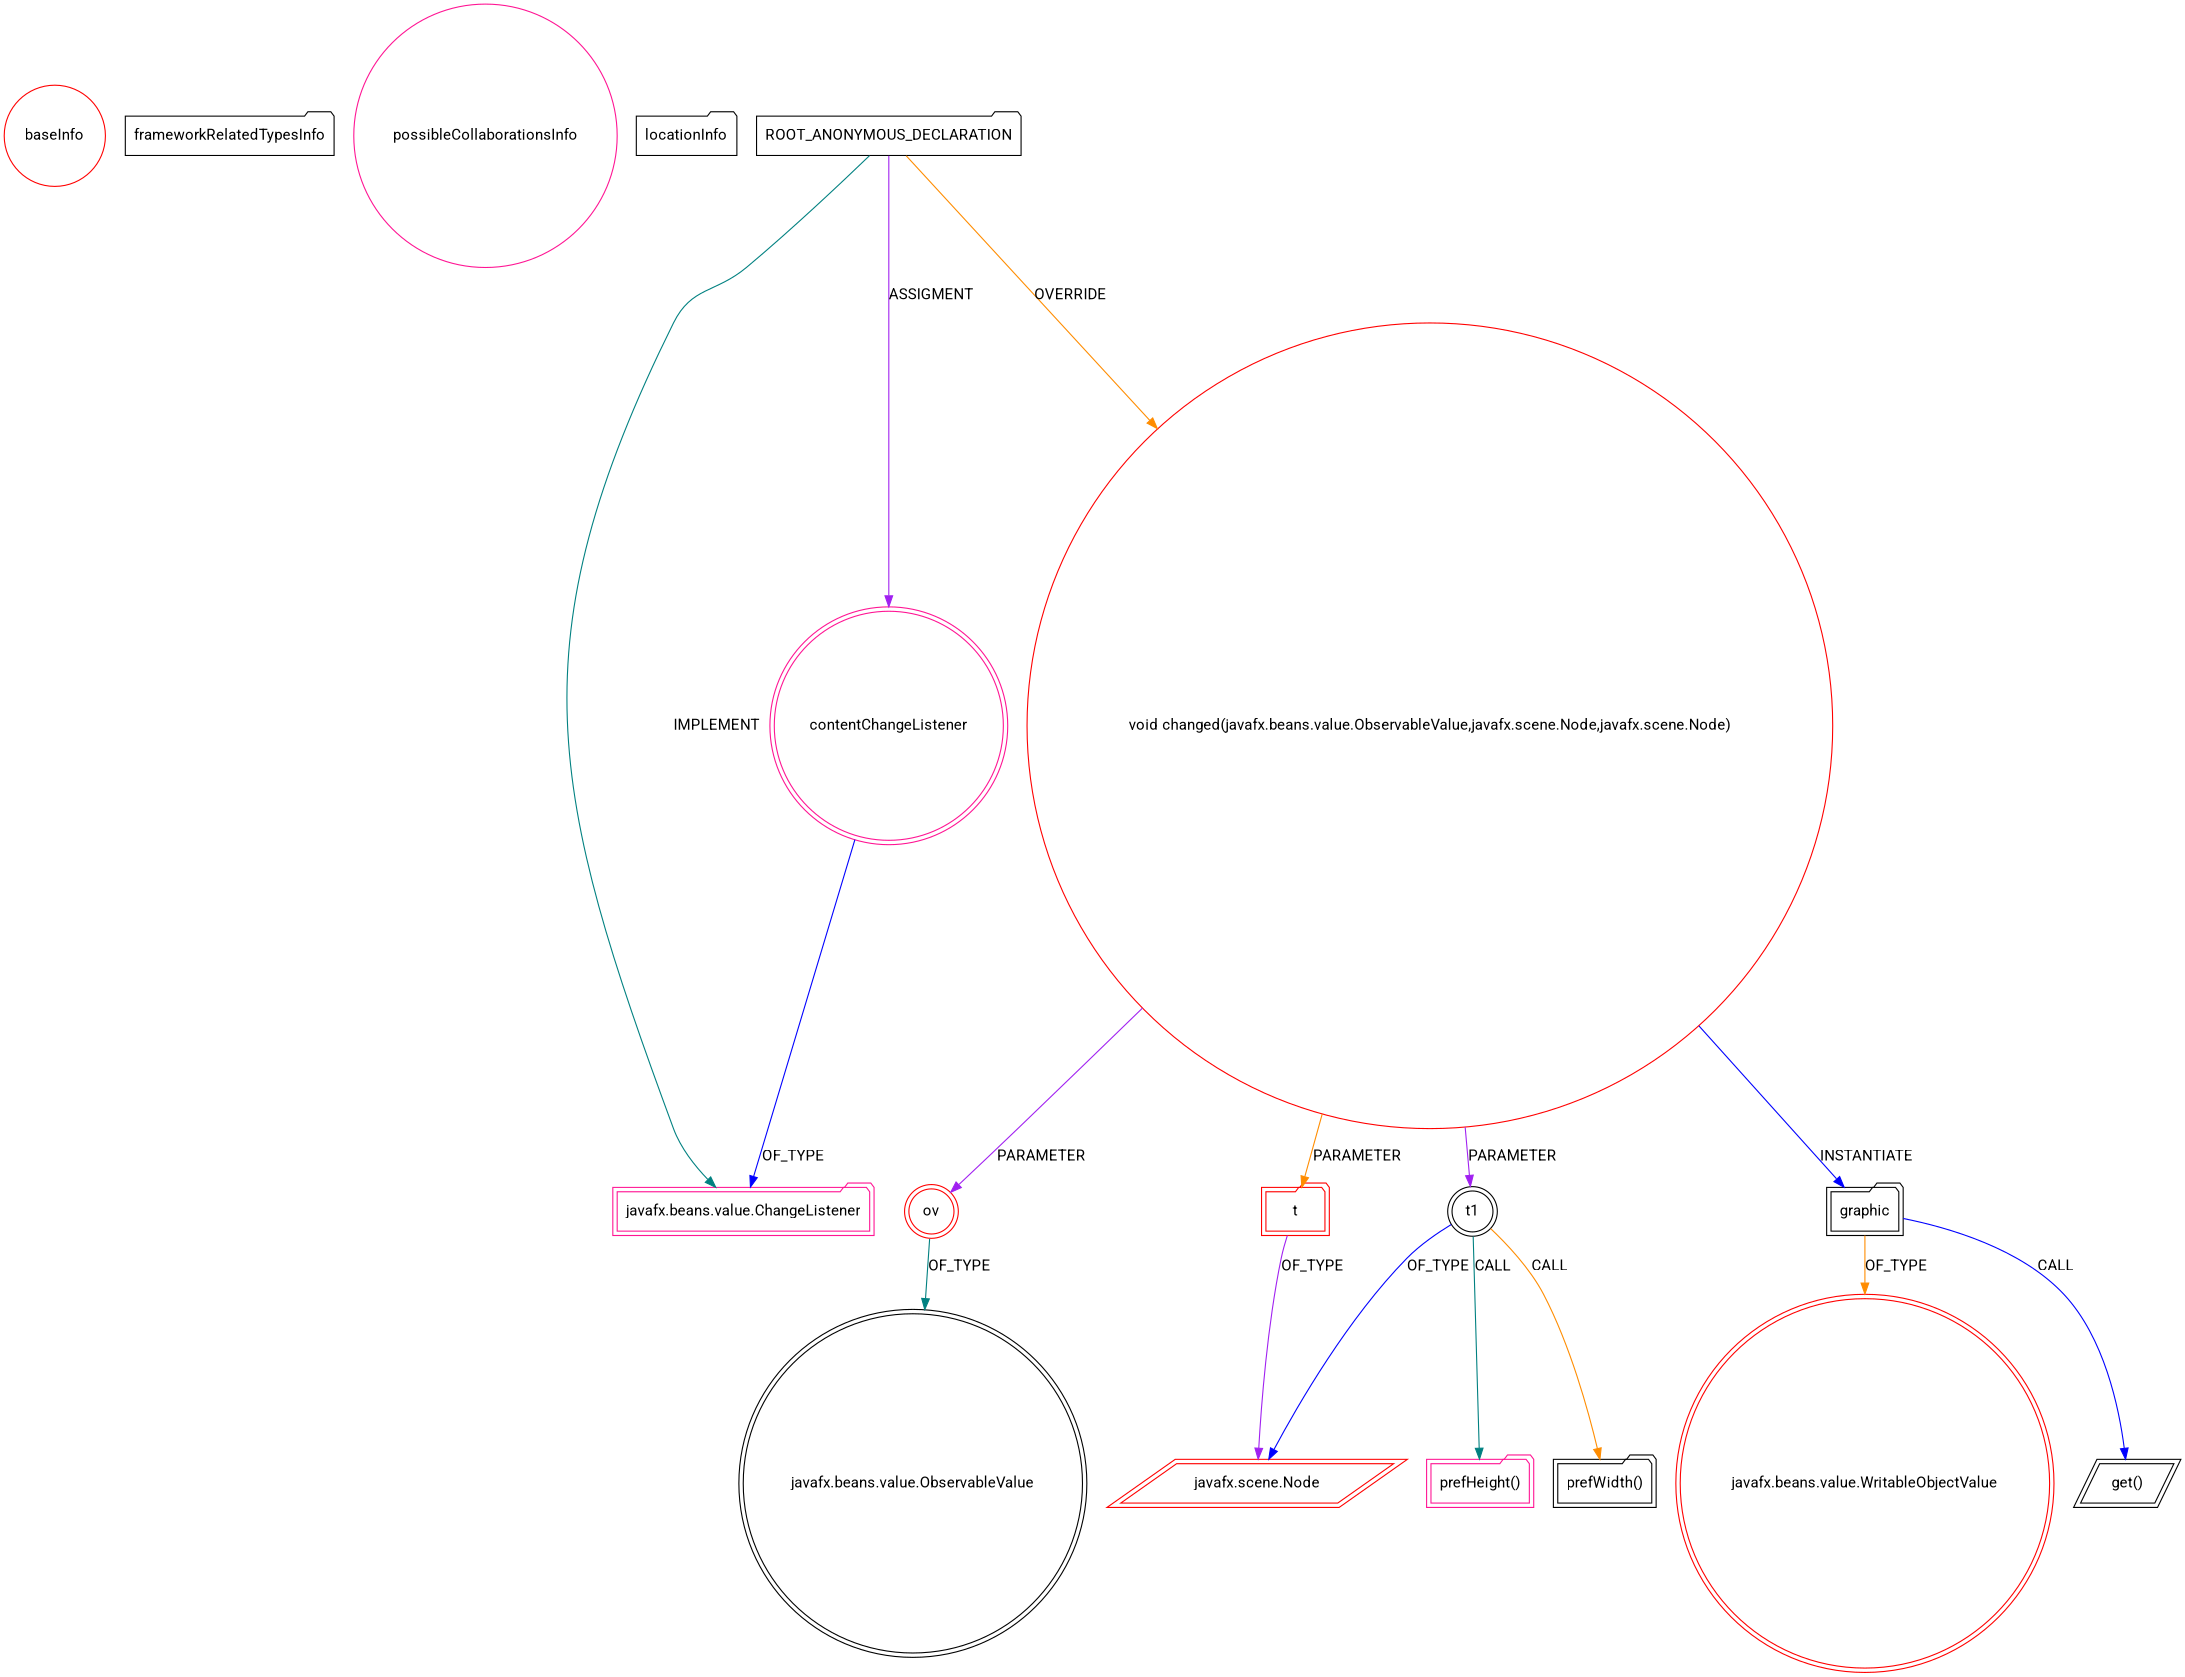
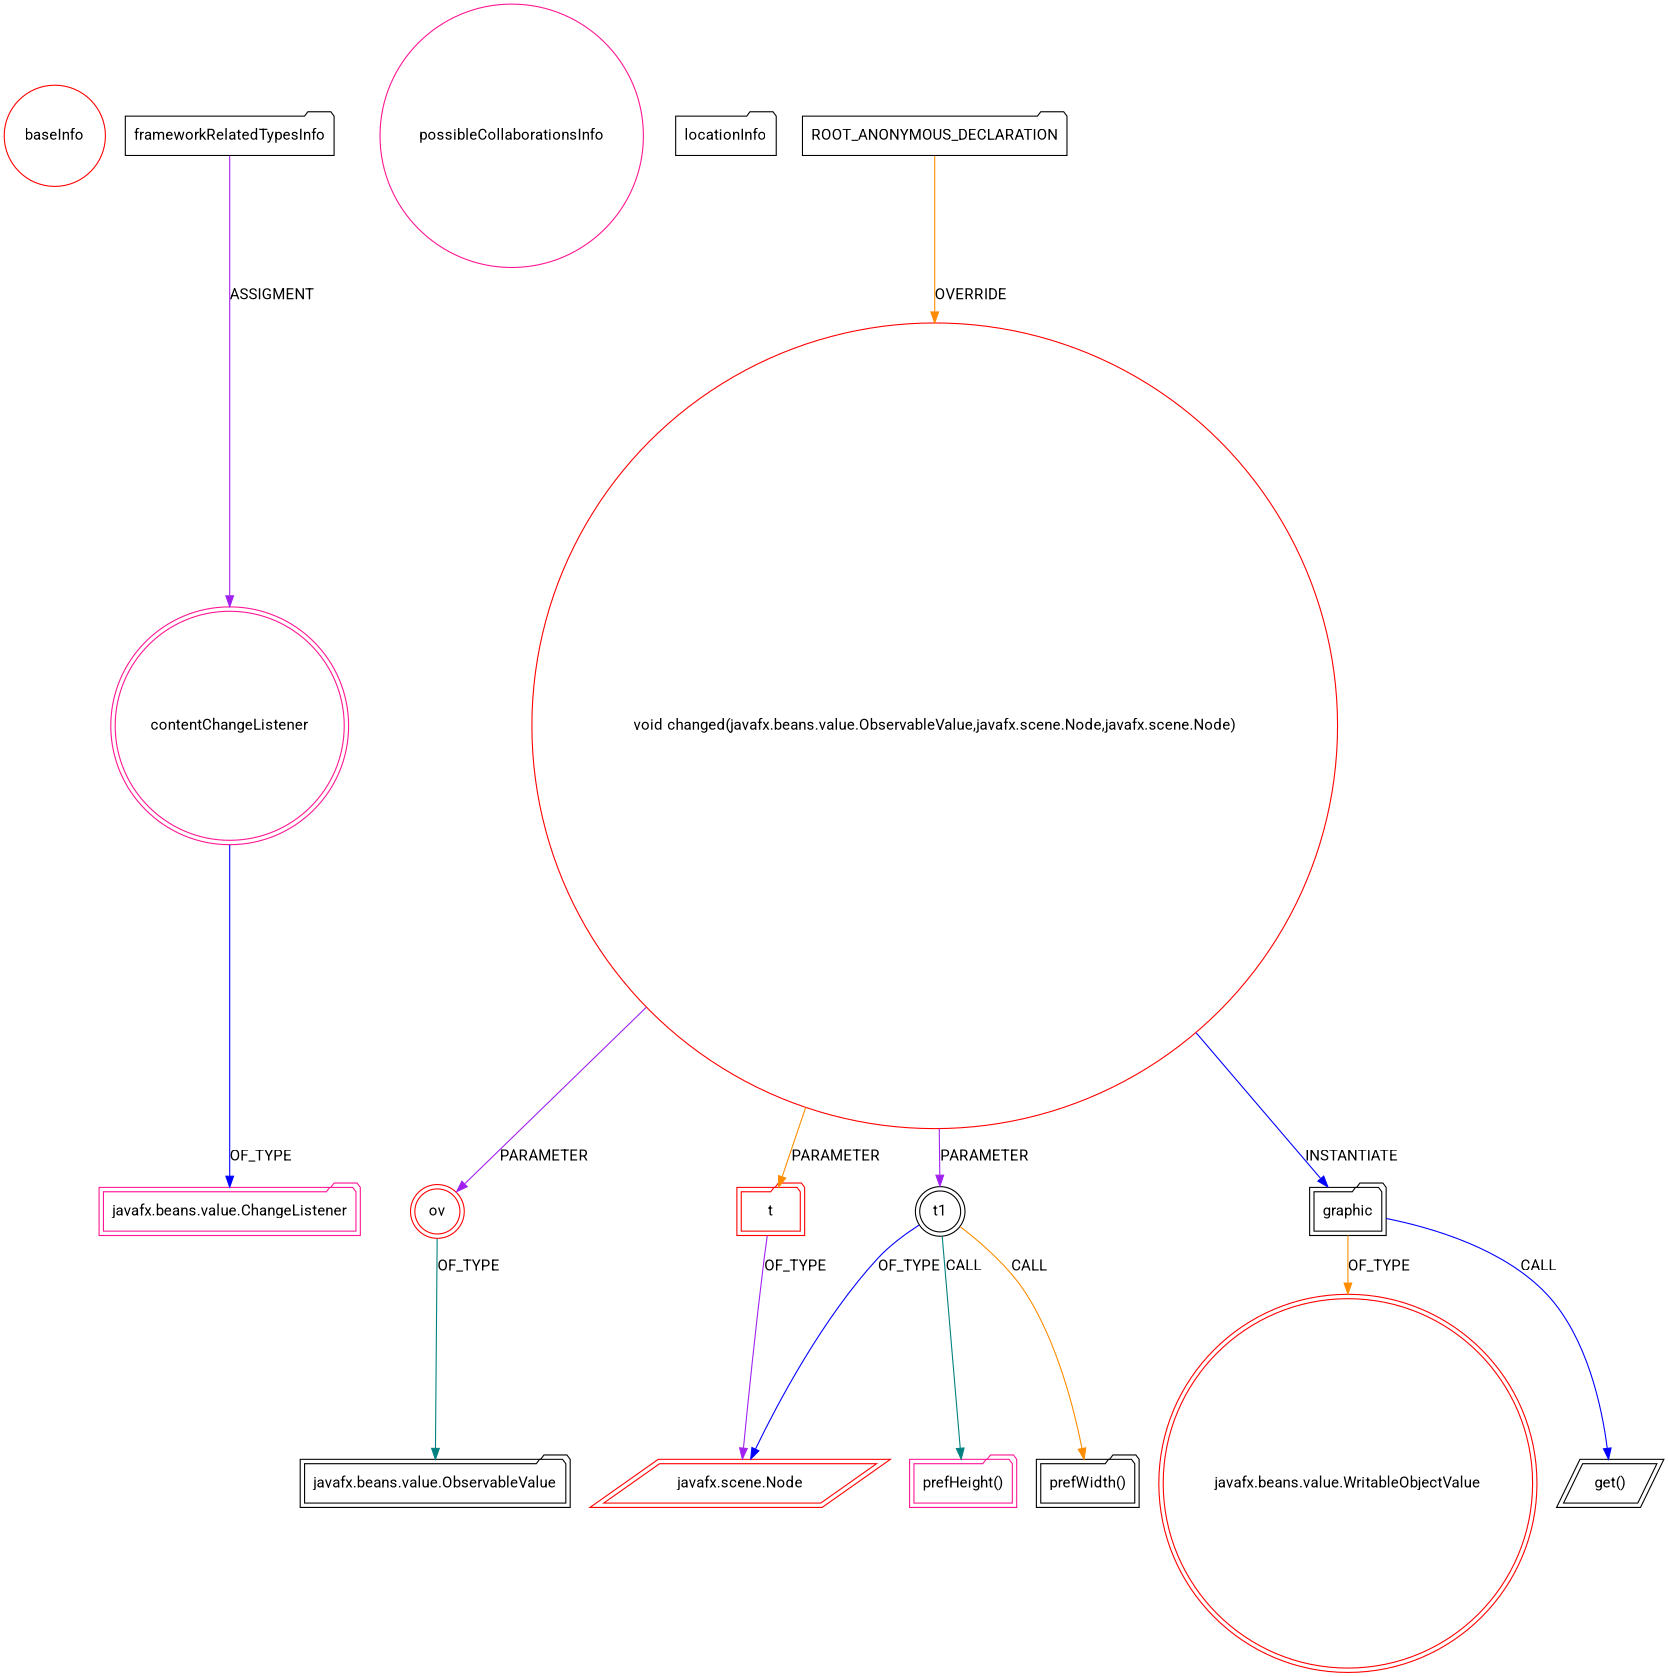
edge "ROOT_ANONYMOUS_DECLARATION" -> "contentChangeListener": now "frameworkRelatedTypesInfo" -> "contentChangeListener"
edge "ROOT_ANONYMOUS_DECLARATION" -> "javafx.beans.value.ChangeListener": removed, label "IMPLEMENT"
node "javafx.beans.value.ObservableValue": shape circle -> folder
